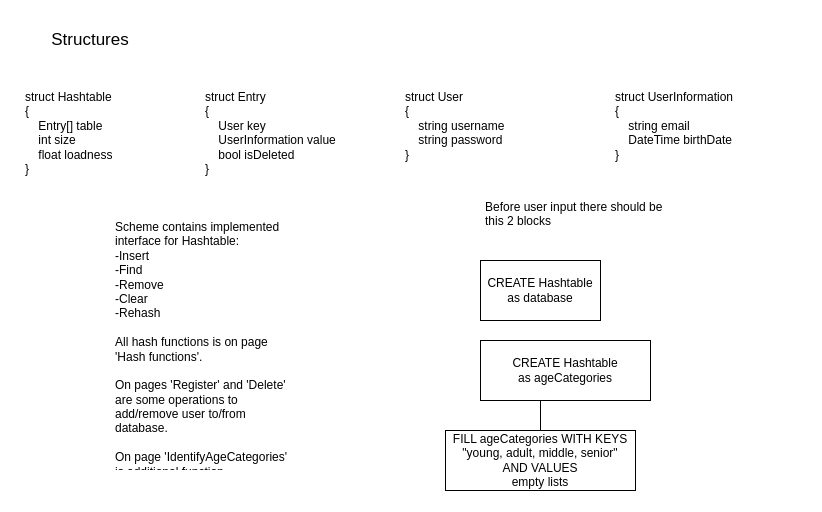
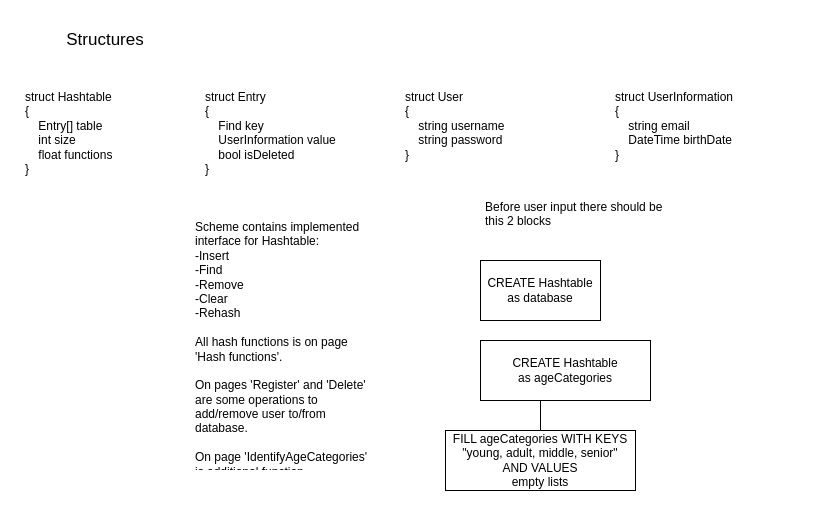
node "Structures": moved (91, 41) -> (106, 41)
node "struct Hashtable { Entry[] table int size float loadness }": label "struct Hashtable { Entry[] table int size float loadness }" -> "struct Hashtable { Entry[] table int size float functions }"
node "struct Entry { User key UserInformation value bool isDeleted }": label "struct Entry { User key UserInformation value bool isDeleted }" -> "struct Entry { Find key UserInformation value bool isDeleted }"
node "Scheme contains implemented interface for Hashtable: -Insert -Find -Remove -Clear -Rehash All hash functions is on page 'Hash functions'. On pages 'Register' and 'Delete' are some operations to add/remove user to/from database. On page 'IdentifyAgeCategories' is additional function.": moved (206, 351) -> (286, 351)
